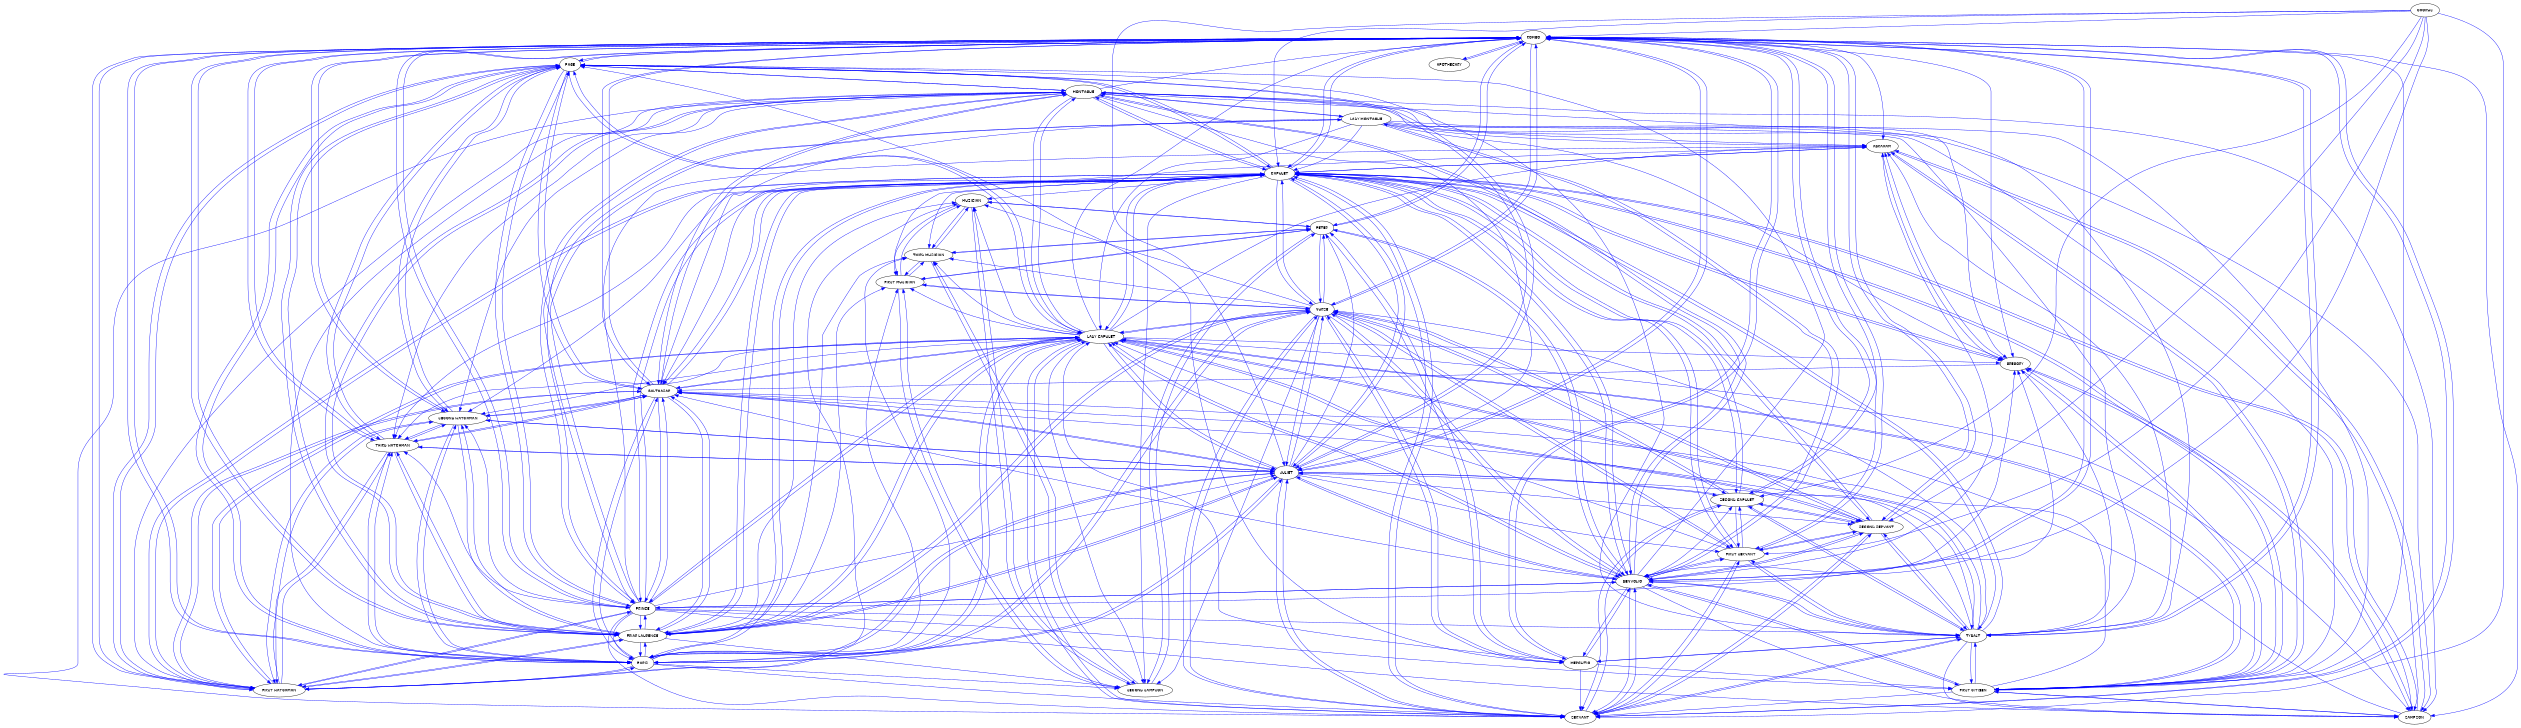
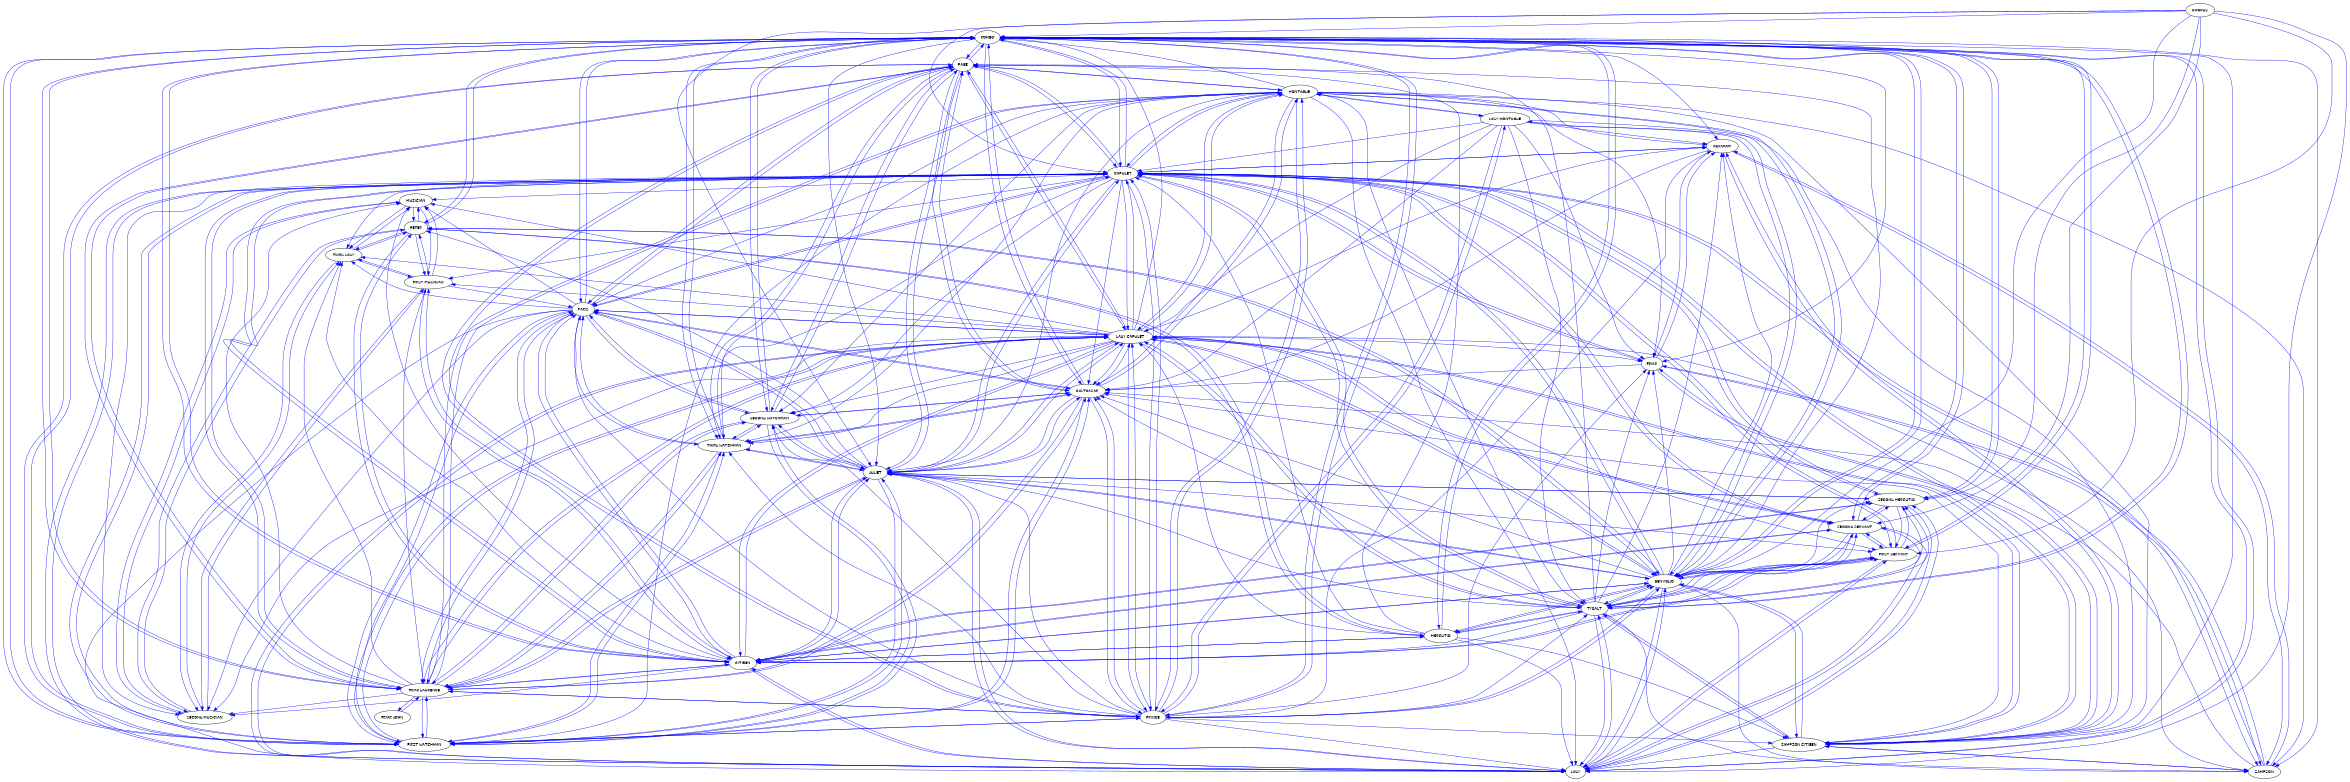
node "APOTHECARY": removed
edge "TYBALT" -> "MONTAGUE": reversed
edge "LADY MONTAGUE" -> "SAMPSON": removed
edge "BALTHASAR" -> "CAPULET": now "MERCUTIO" -> "CAPULET"
node "THIRD MUSICIAN": label "THIRD MUSICIAN" -> "THIRD LADY"
node "NURSE": label "NURSE" -> "CITIZEN"
edge "JULIET" -> "ROMEO": removed
node "GREGORY": label "GREGORY" -> "FRIAR"
edge "FIRST SERVANT" -> "LADY CAPULET": reversed
edge "JULIET" -> "SECOND SERVANT": removed
node "SECOND CAPULET": label "SECOND CAPULET" -> "SECOND MERCUTIO"
edge "PARIS" -> "FIRST MUSICIAN": reversed
edge "PRINCE" -> "SAMPSON": removed
node "SECOND SAMPSON": label "SECOND SAMPSON" -> "SECOND MUSICIAN"
node "FIRST CITIZEN": label "FIRST CITIZEN" -> "SAMPSON CITIZEN"
node "FRIAR JOHN": added
node "SERVANT": label "SERVANT" -> "LADY"
